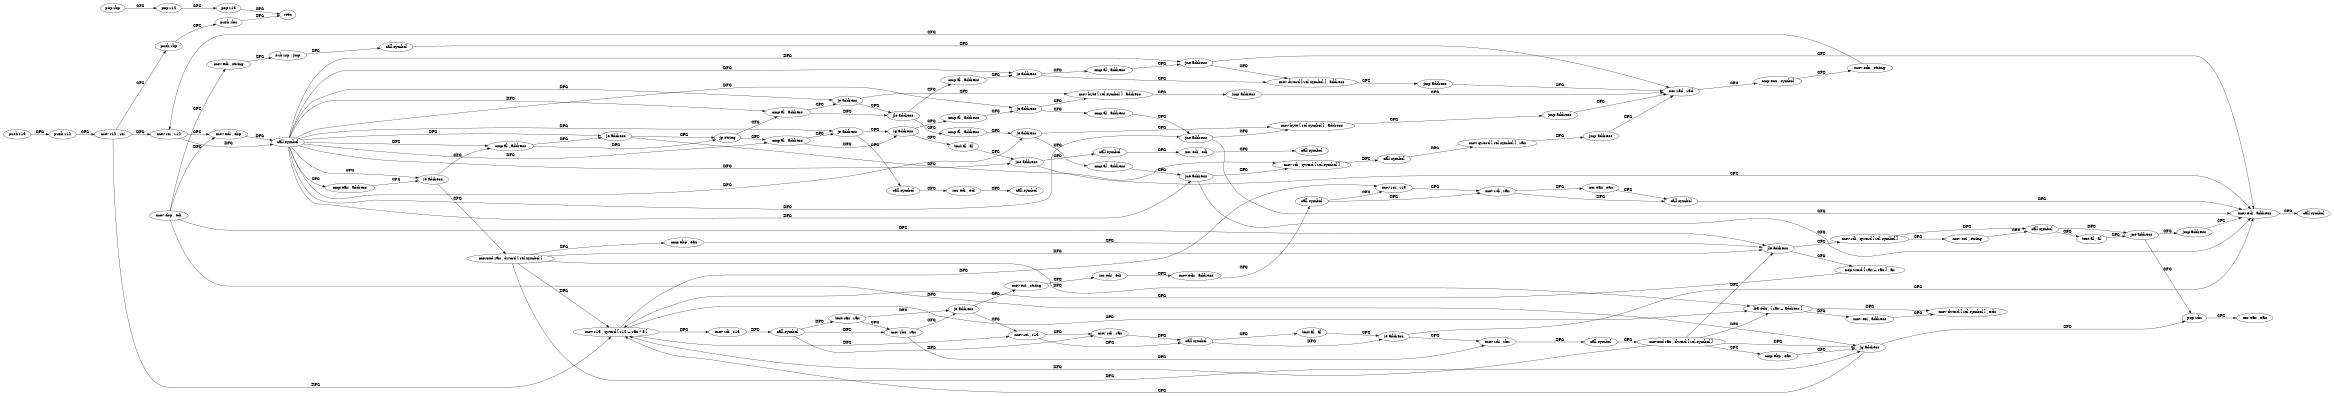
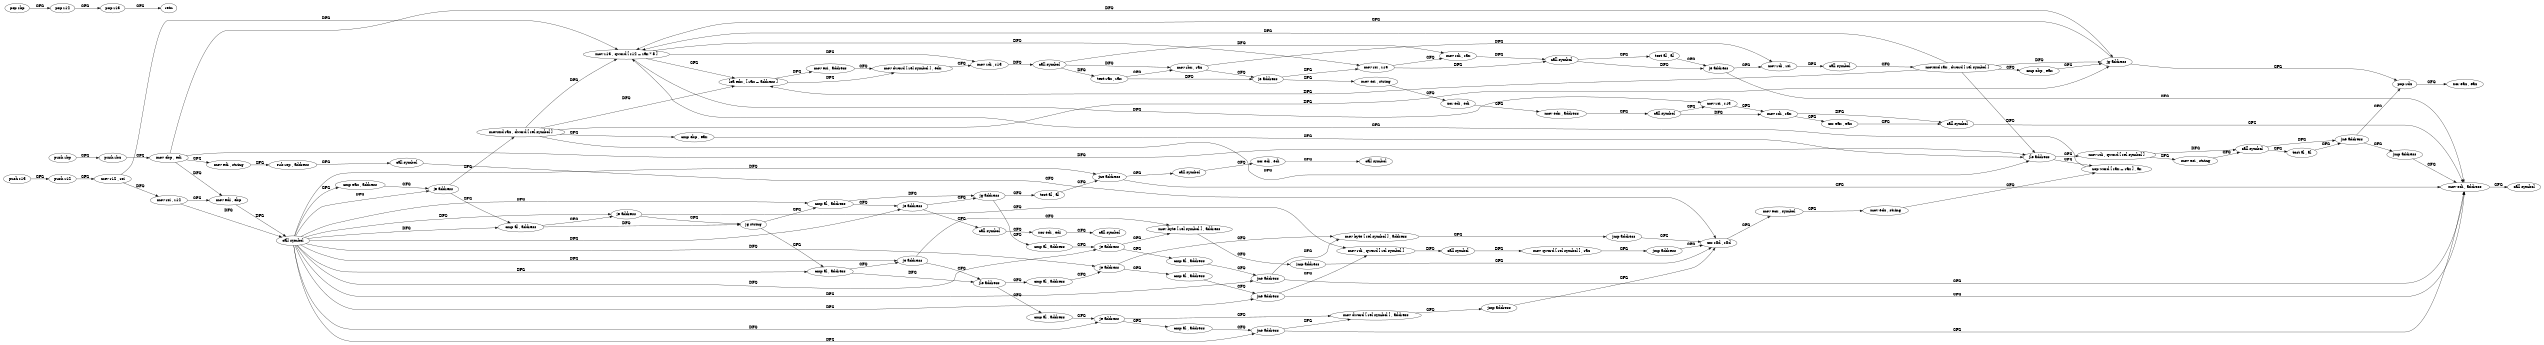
edge "push rbx" -> "retn": now "push rbx" -> "mov ebp , edi"
edge "mov edx , string" -> "mov rsi , r12": now "mov edx , string" -> "nop word [ rax + rax ] , ax"
node "sub rsp , jmp": label "sub rsp , jmp" -> "sub rsp , address"
edge "mov dword [ rel symbol ] , edx" -> "mov rdi , r13": added, label "CFG"
node "cmp ecx , symbol": label "cmp ecx , symbol" -> "mov ecx , symbol"
edge "mov r12 , rsi" -> "push rbp": removed, label "CFG"
node "mov rdi , rbx": label "mov rdi , rbx" -> "mov rdi , rsi"
